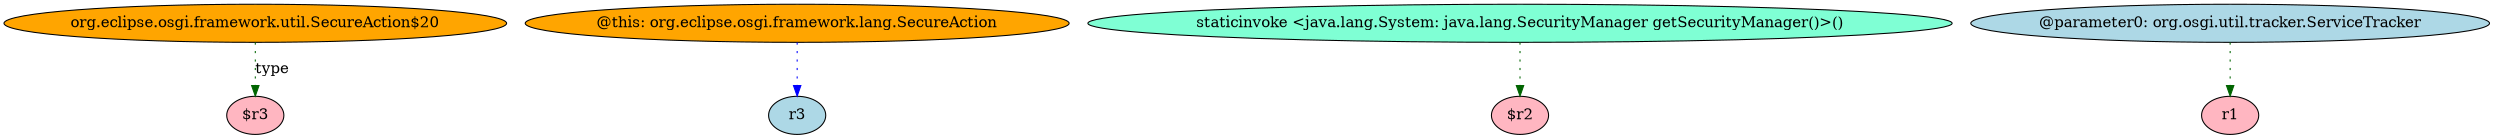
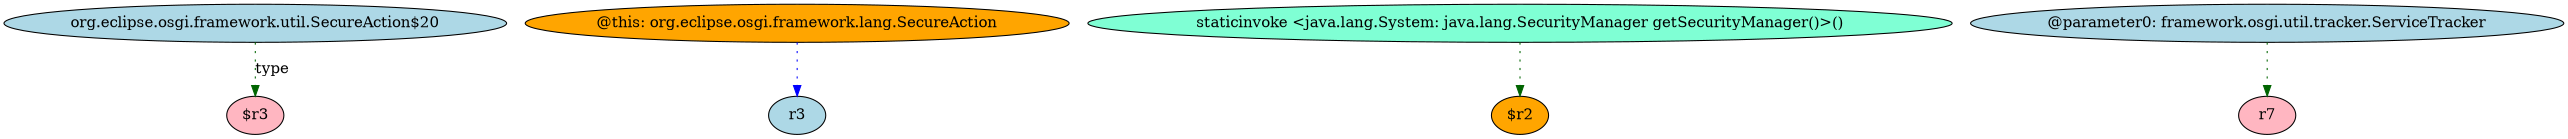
node "org.eclipse.osgi.framework.util.SecureAction$20": fillcolor orange -> lightblue
node "@parameter0: org.osgi.util.tracker.ServiceTracker": label "@parameter0: org.osgi.util.tracker.ServiceTracker" -> "@parameter0: framework.osgi.util.tracker.ServiceTracker"
node "$r2": fillcolor lightpink -> orange
node "r1": label "r1" -> "r7"
